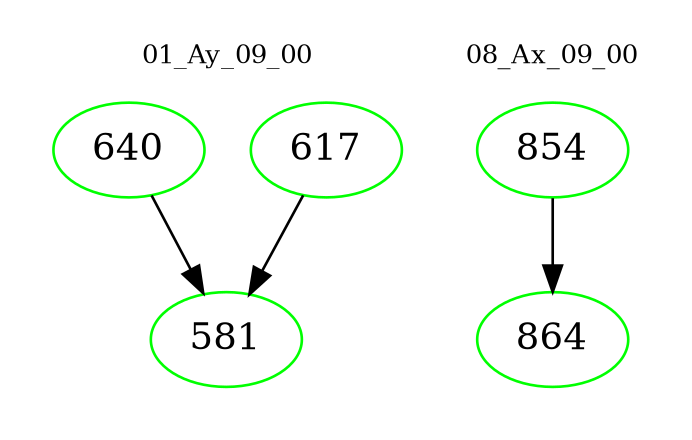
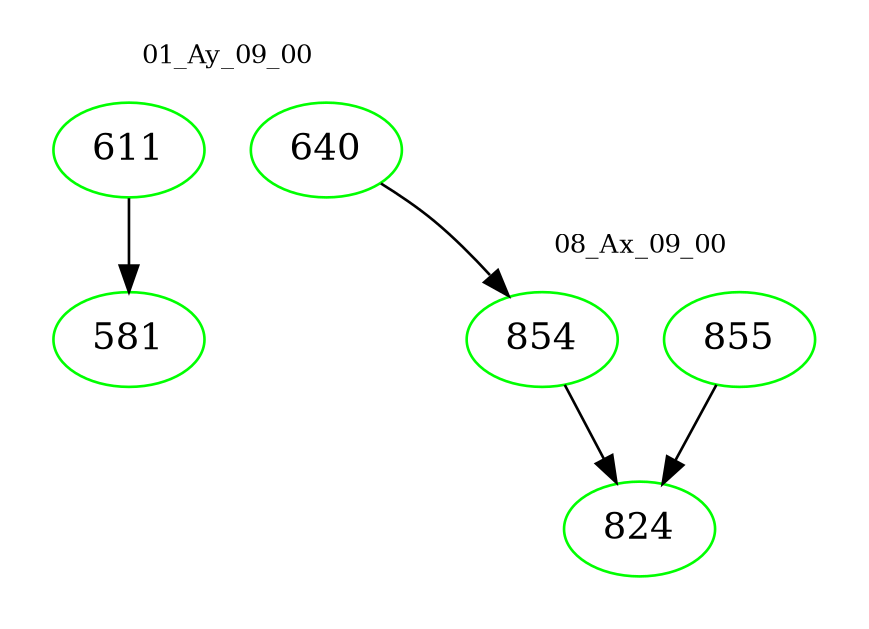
node "617": label "617" -> "611"
edge "640" -> "581": now "640" -> "854"
node "864": label "864" -> "824"
node "855": added
